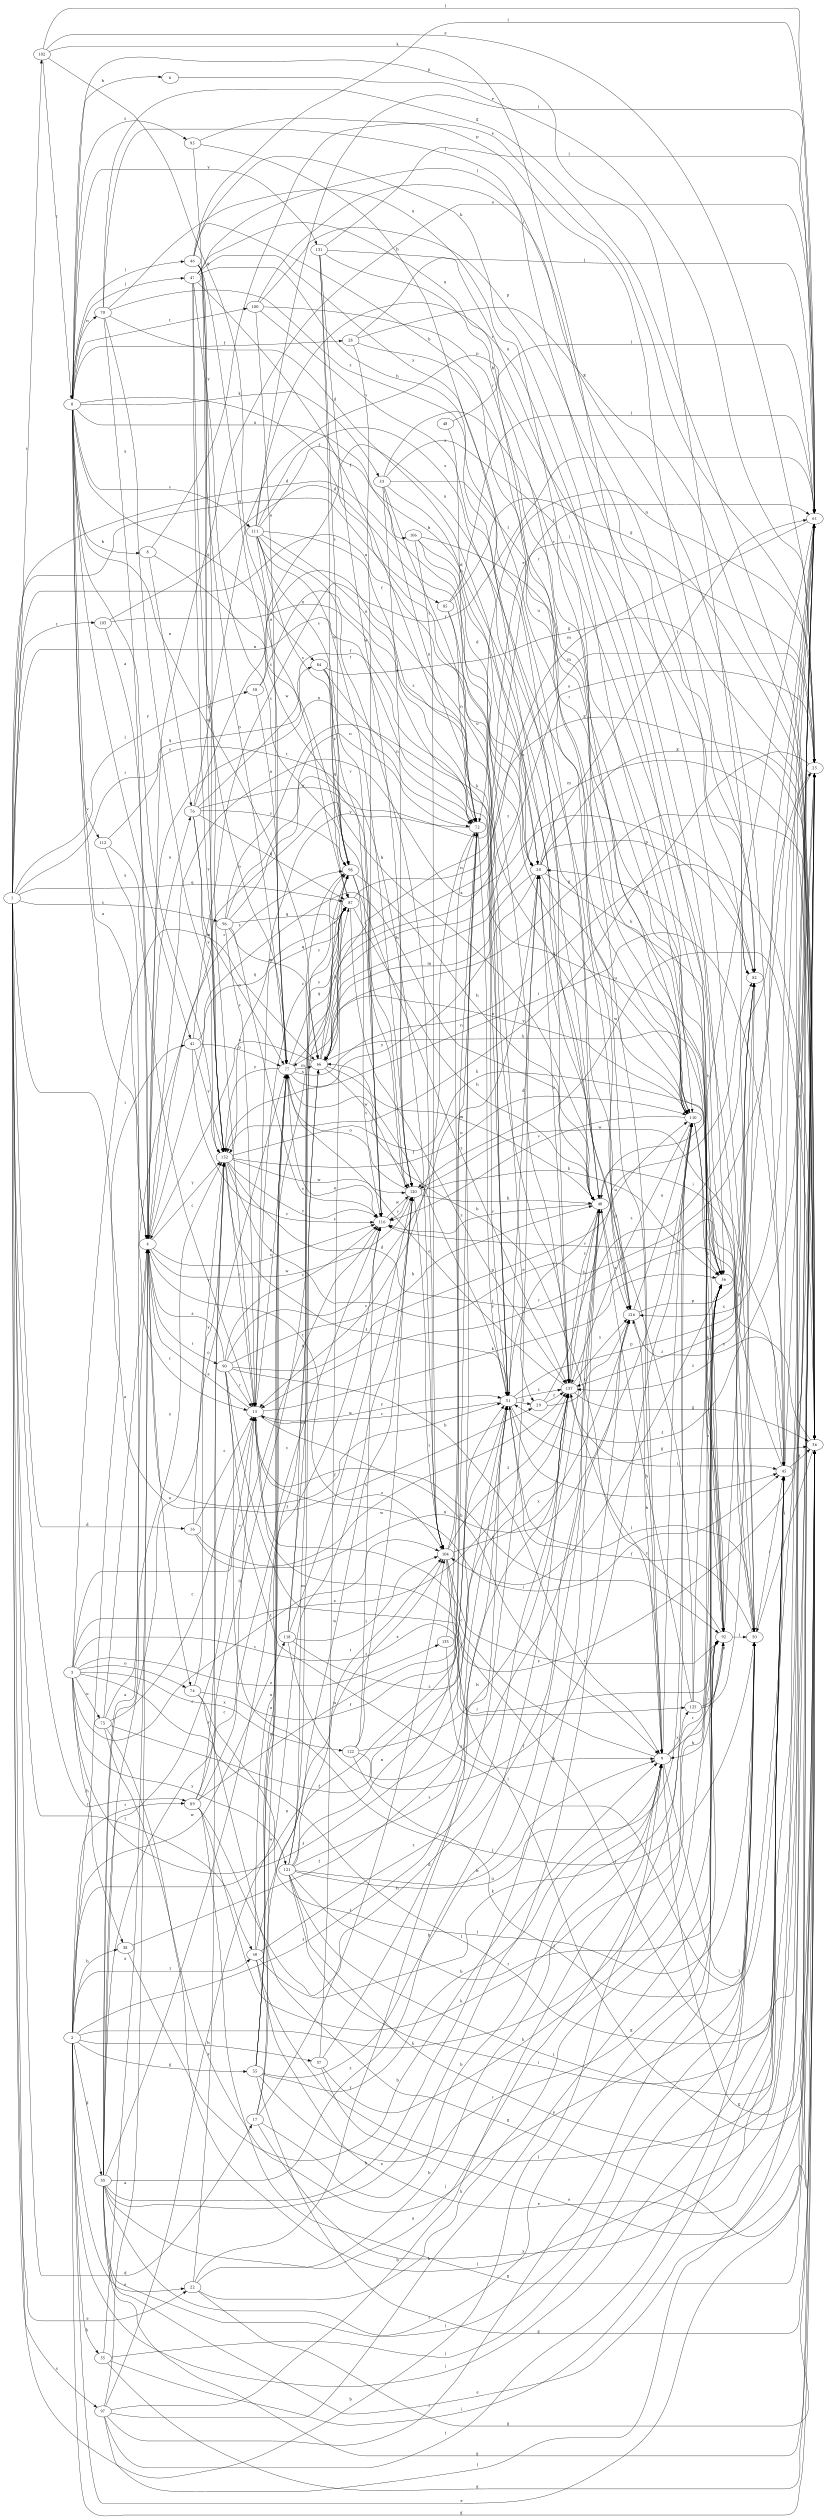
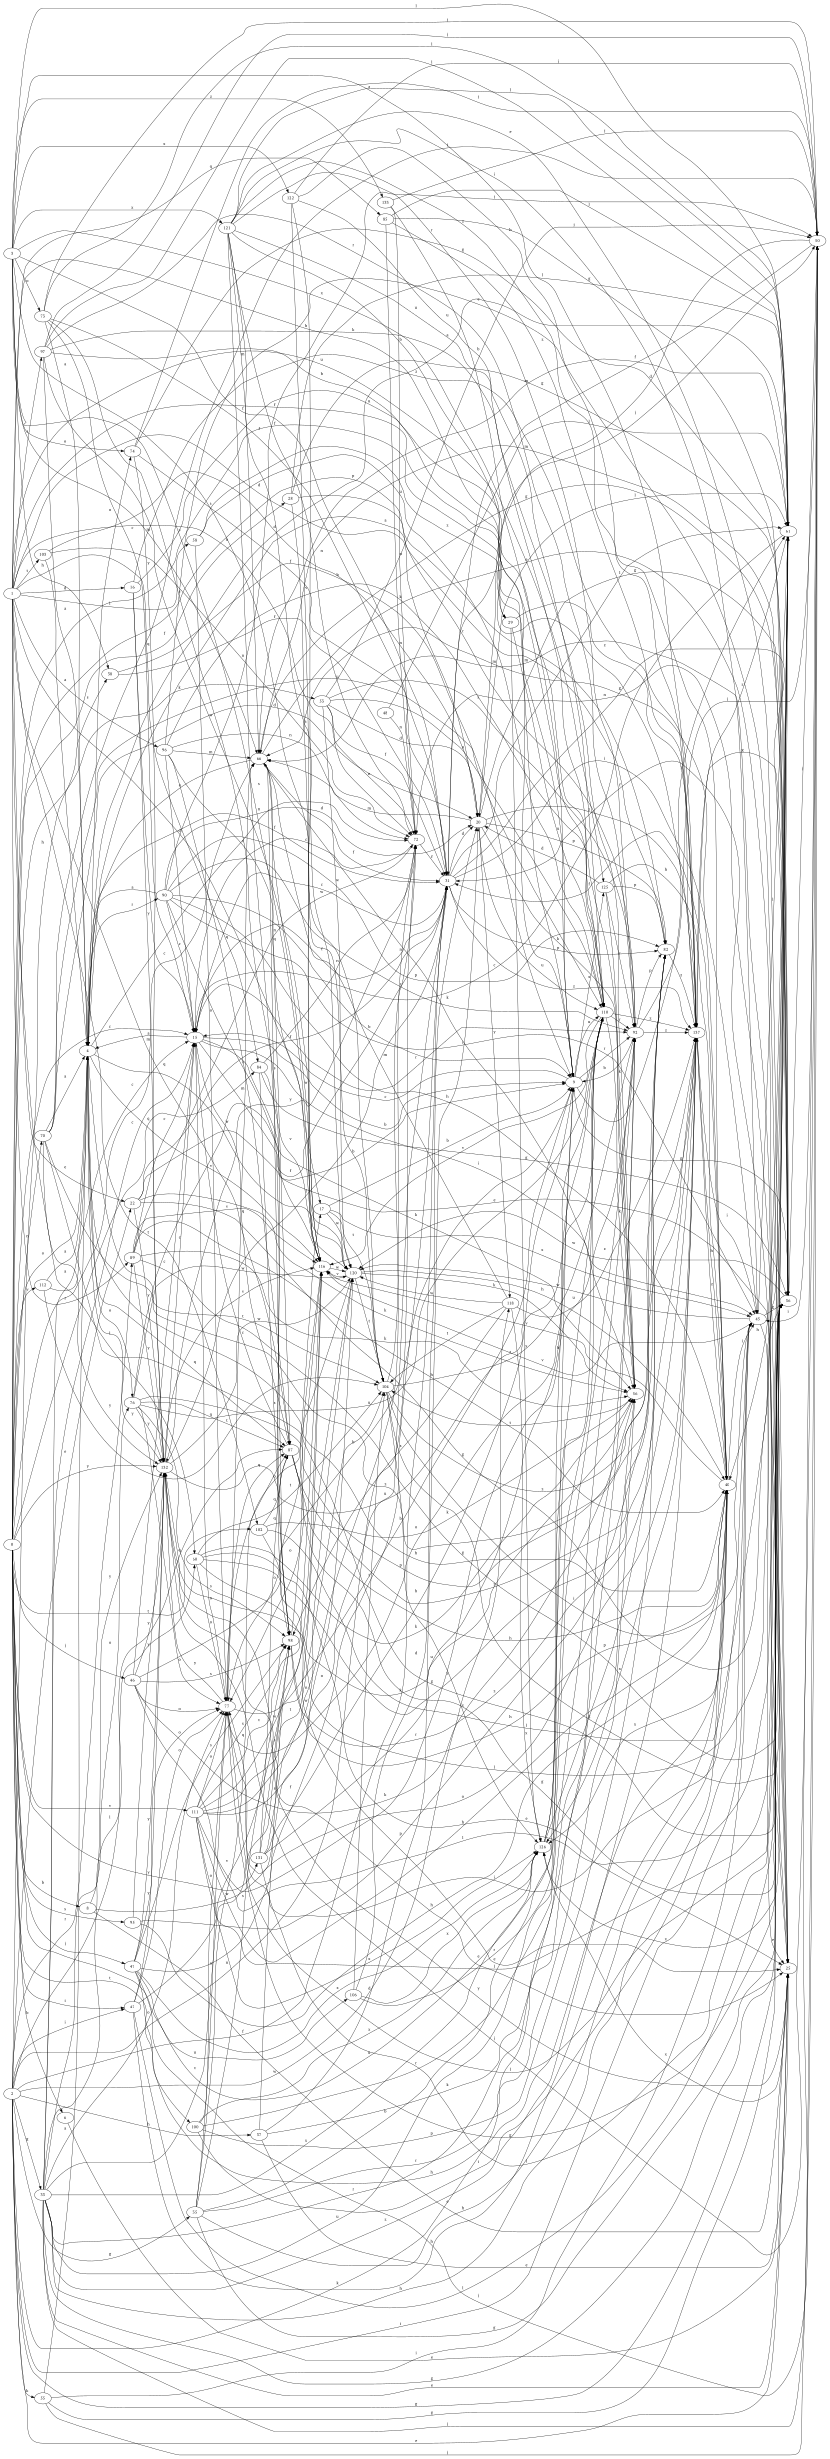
edge "133" -> "50": added, label "j"
edge "102" -> "0": reversed
edge "111" -> "31": label "f" -> "o"
edge "20" -> "132": now "20" -> "118"
edge "31" -> "29": now "31" -> "61"
edge "122" -> "110": label "f" -> "u"
edge "17" -> "77": reversed
